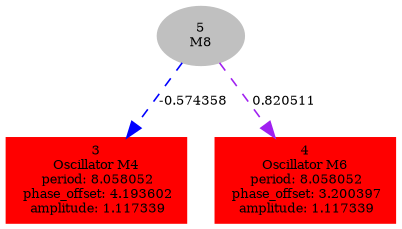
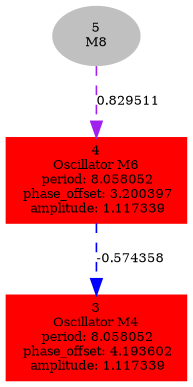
edge "5" -> "3": now "4" -> "3"
edge "5" -> "4": label "0.820511 " -> "0.829511 "
